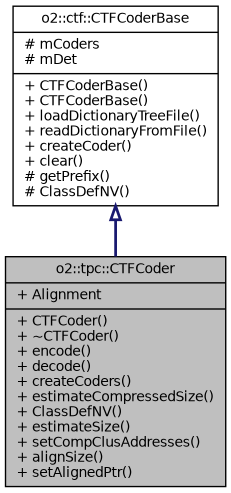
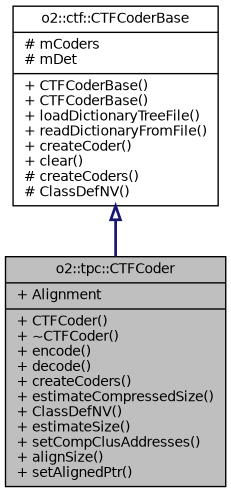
node "o2::ctf::CTFCoderBase": text "# getPrefix()" -> "# createCoders()"
